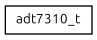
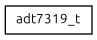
node "adt7310_t": label "adt7310_t" -> "adt7319_t"
